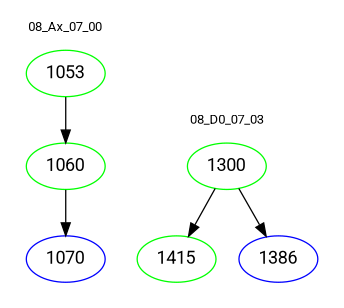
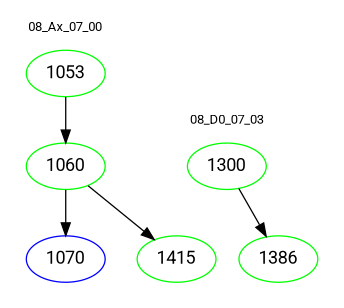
edge "1300" -> "1415": now "1060" -> "1415"
node "1386": color blue -> green
